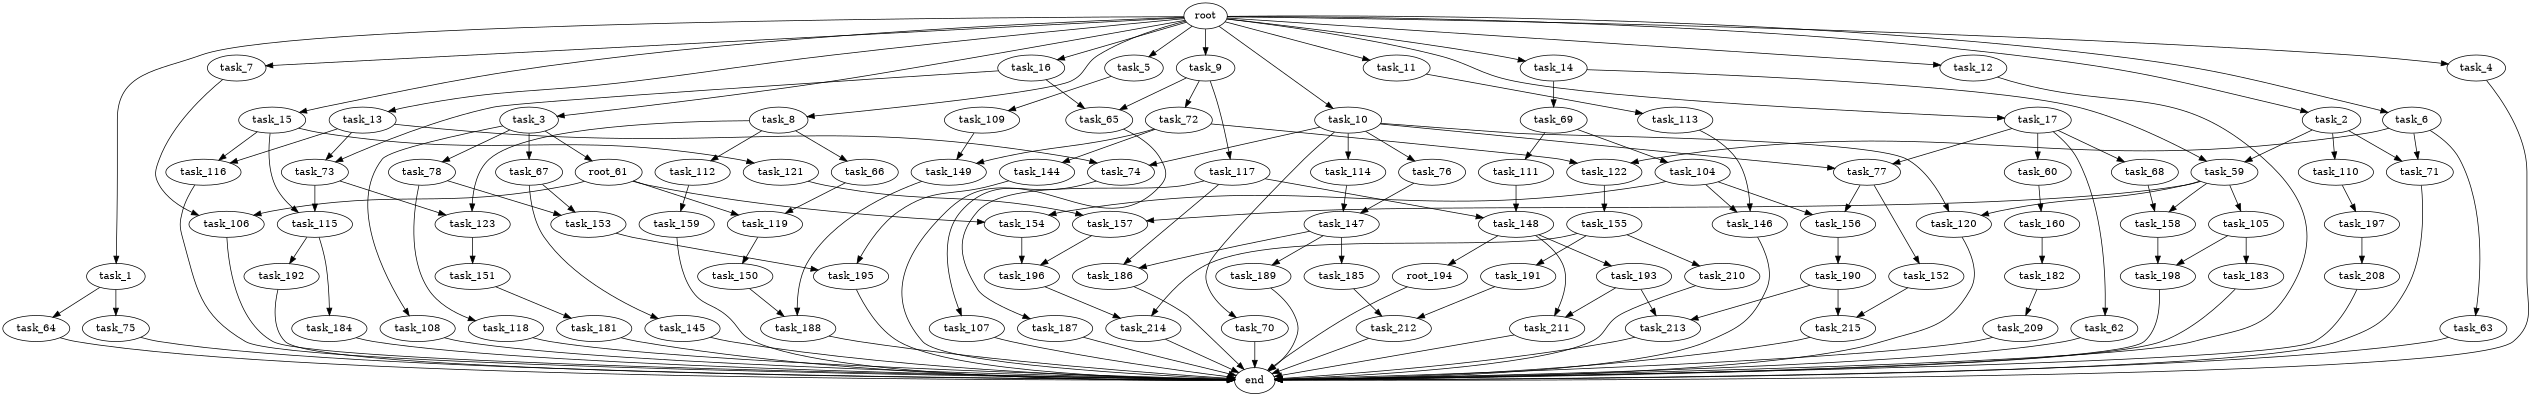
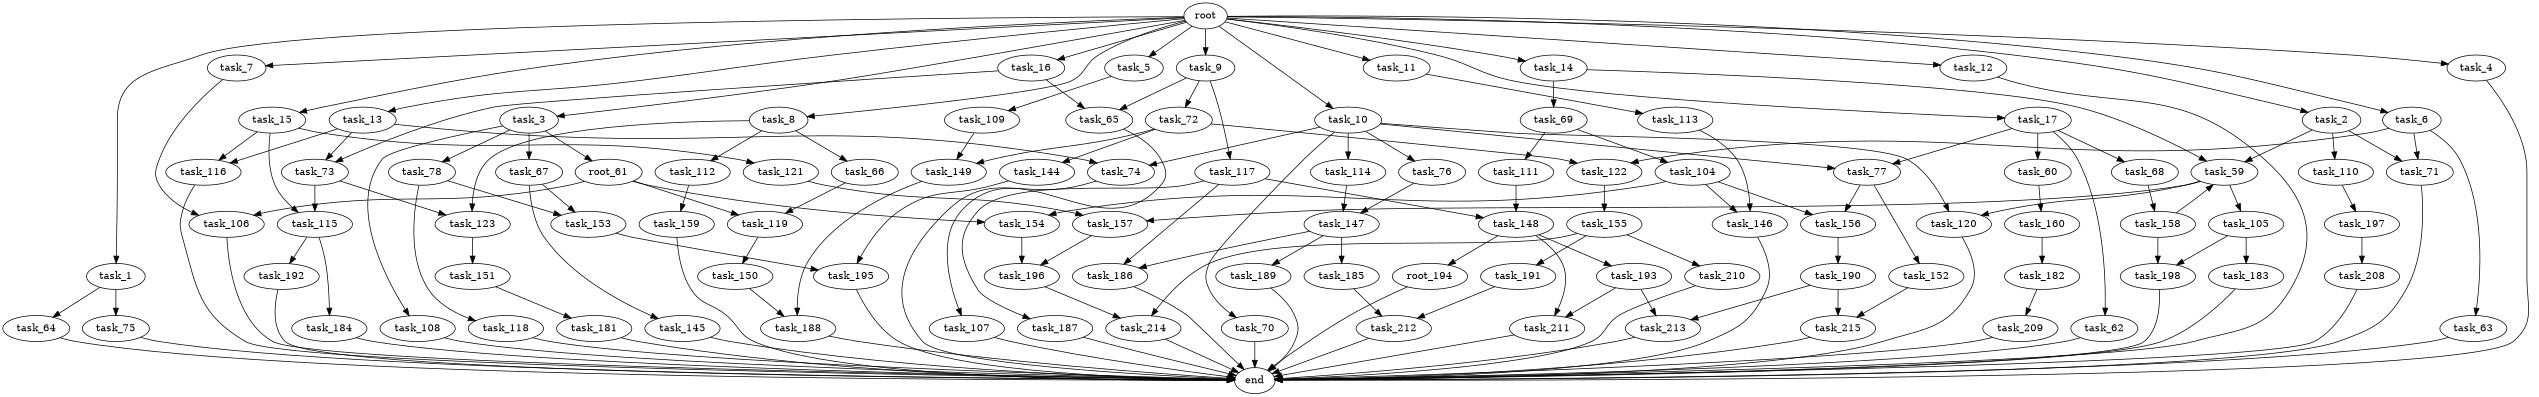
edge "task_59" -> "task_158": reversed
